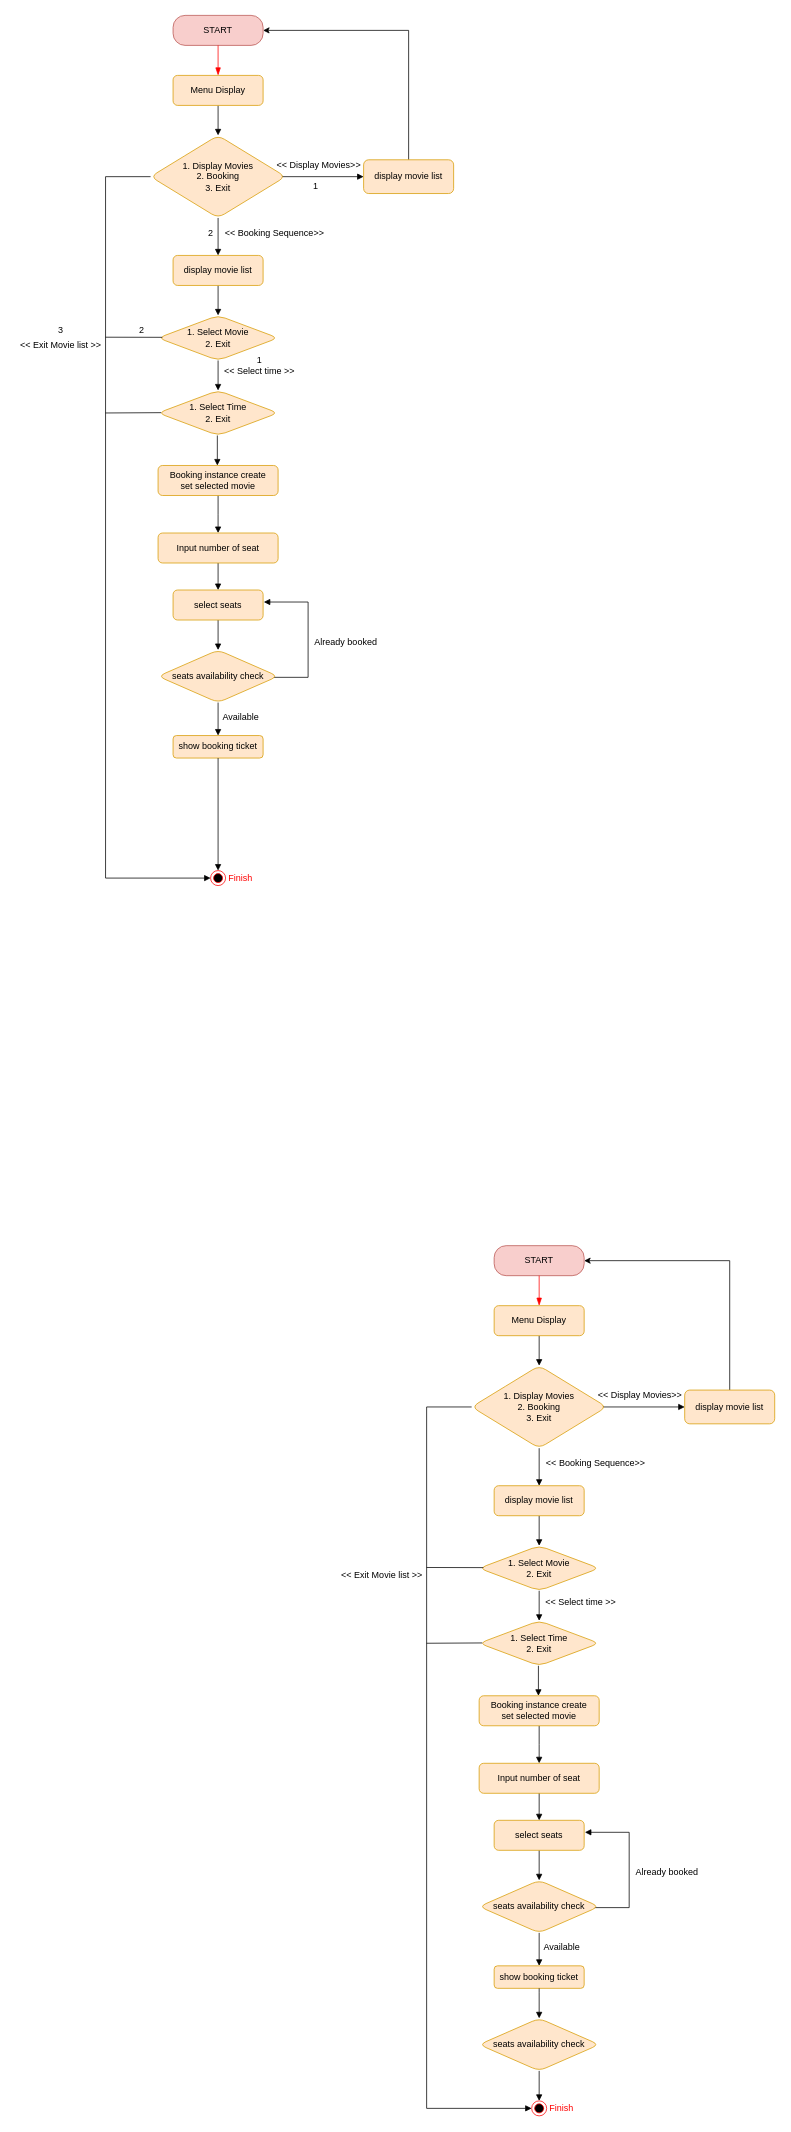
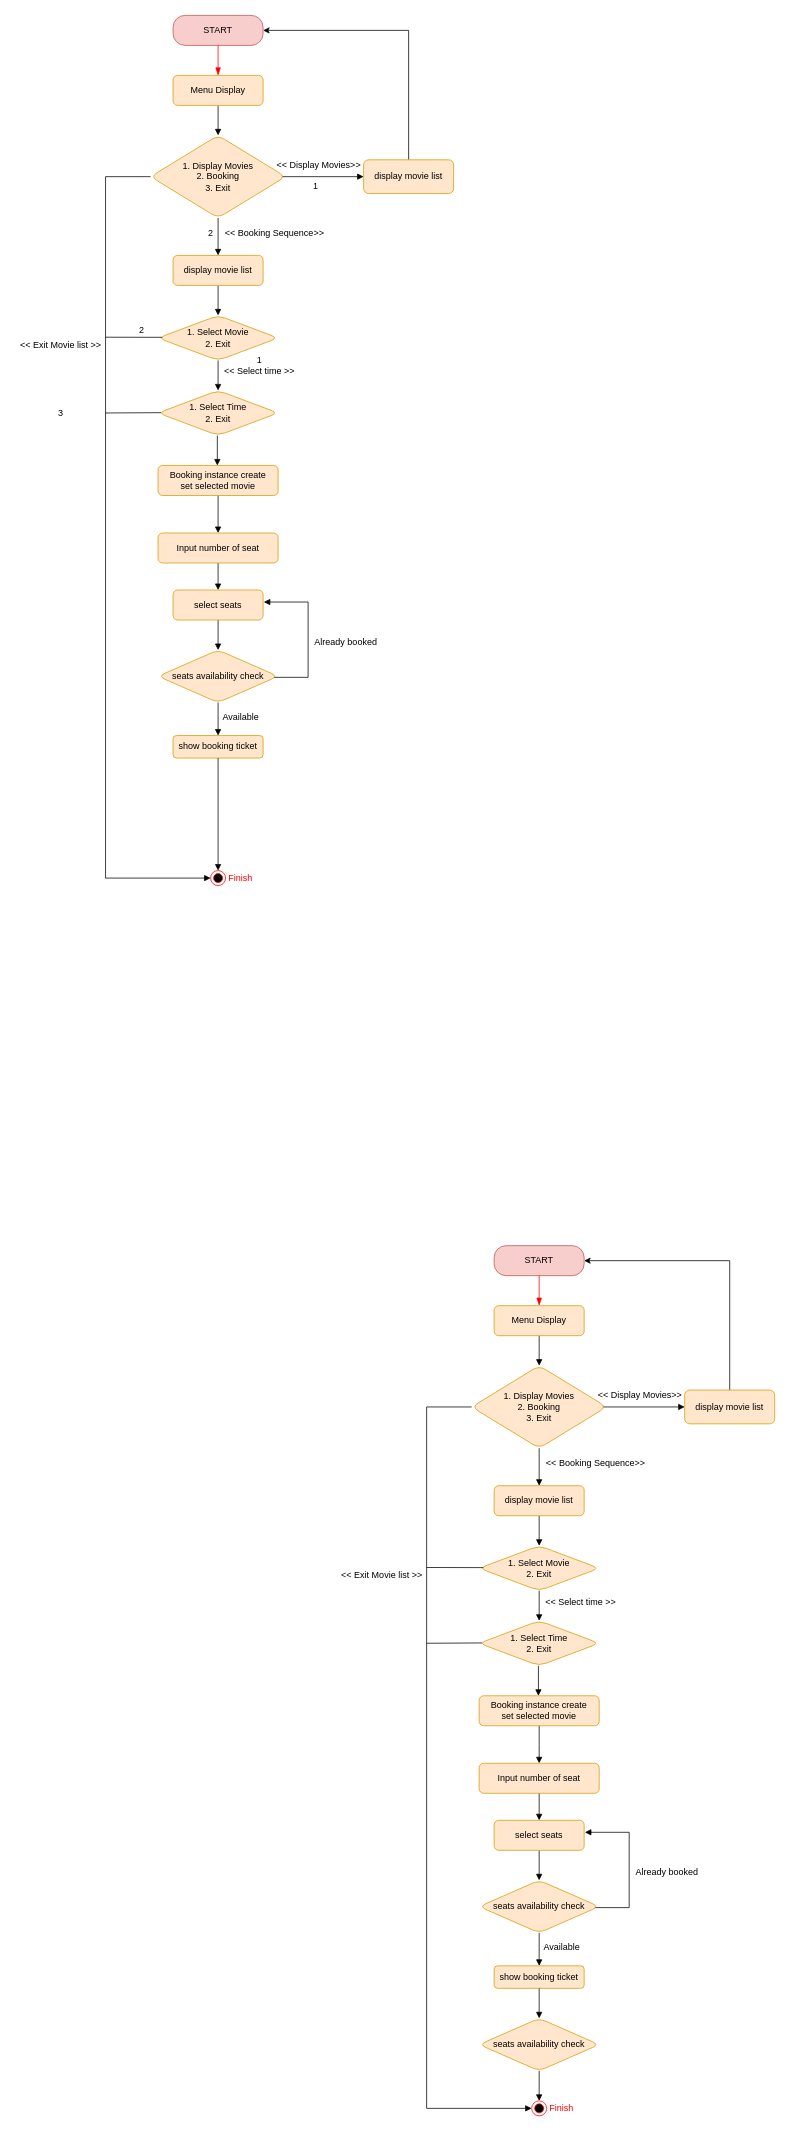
node "3": moved (60, 330) -> (60, 413)
